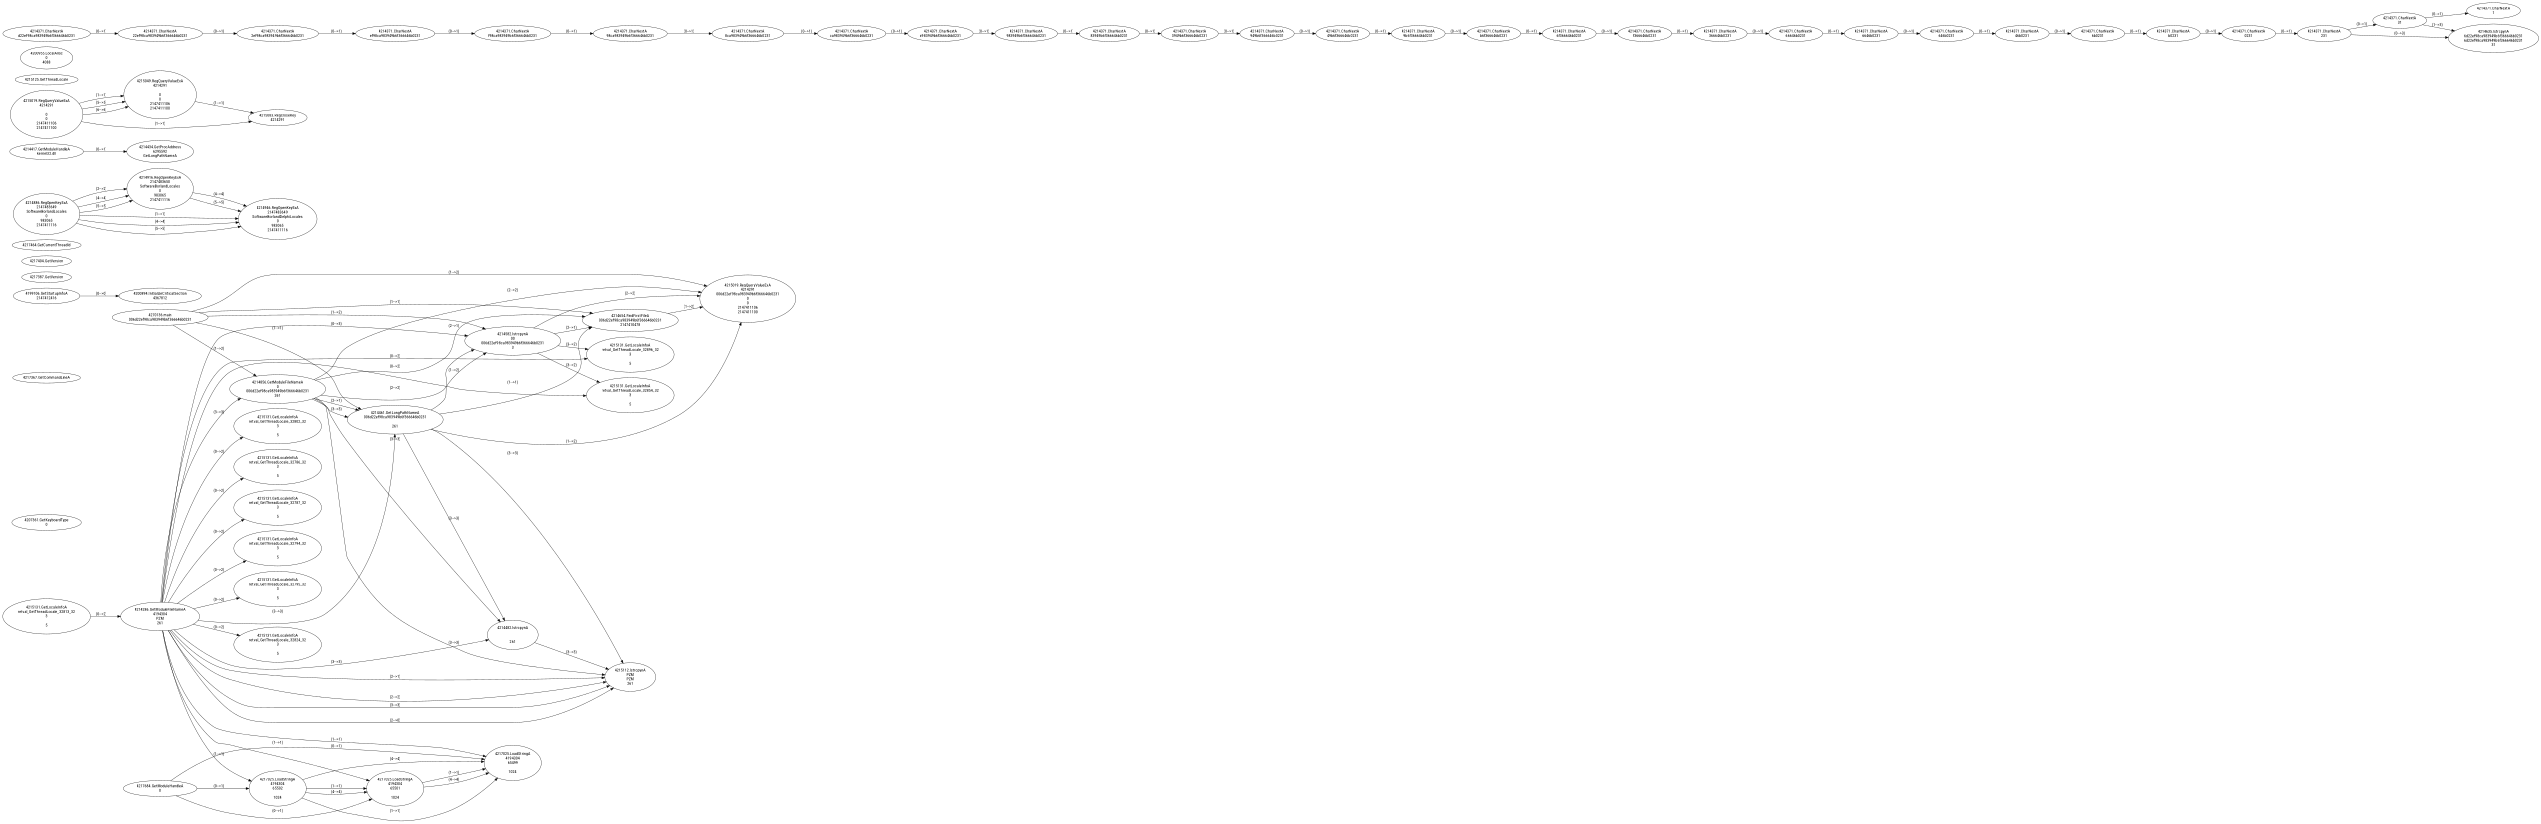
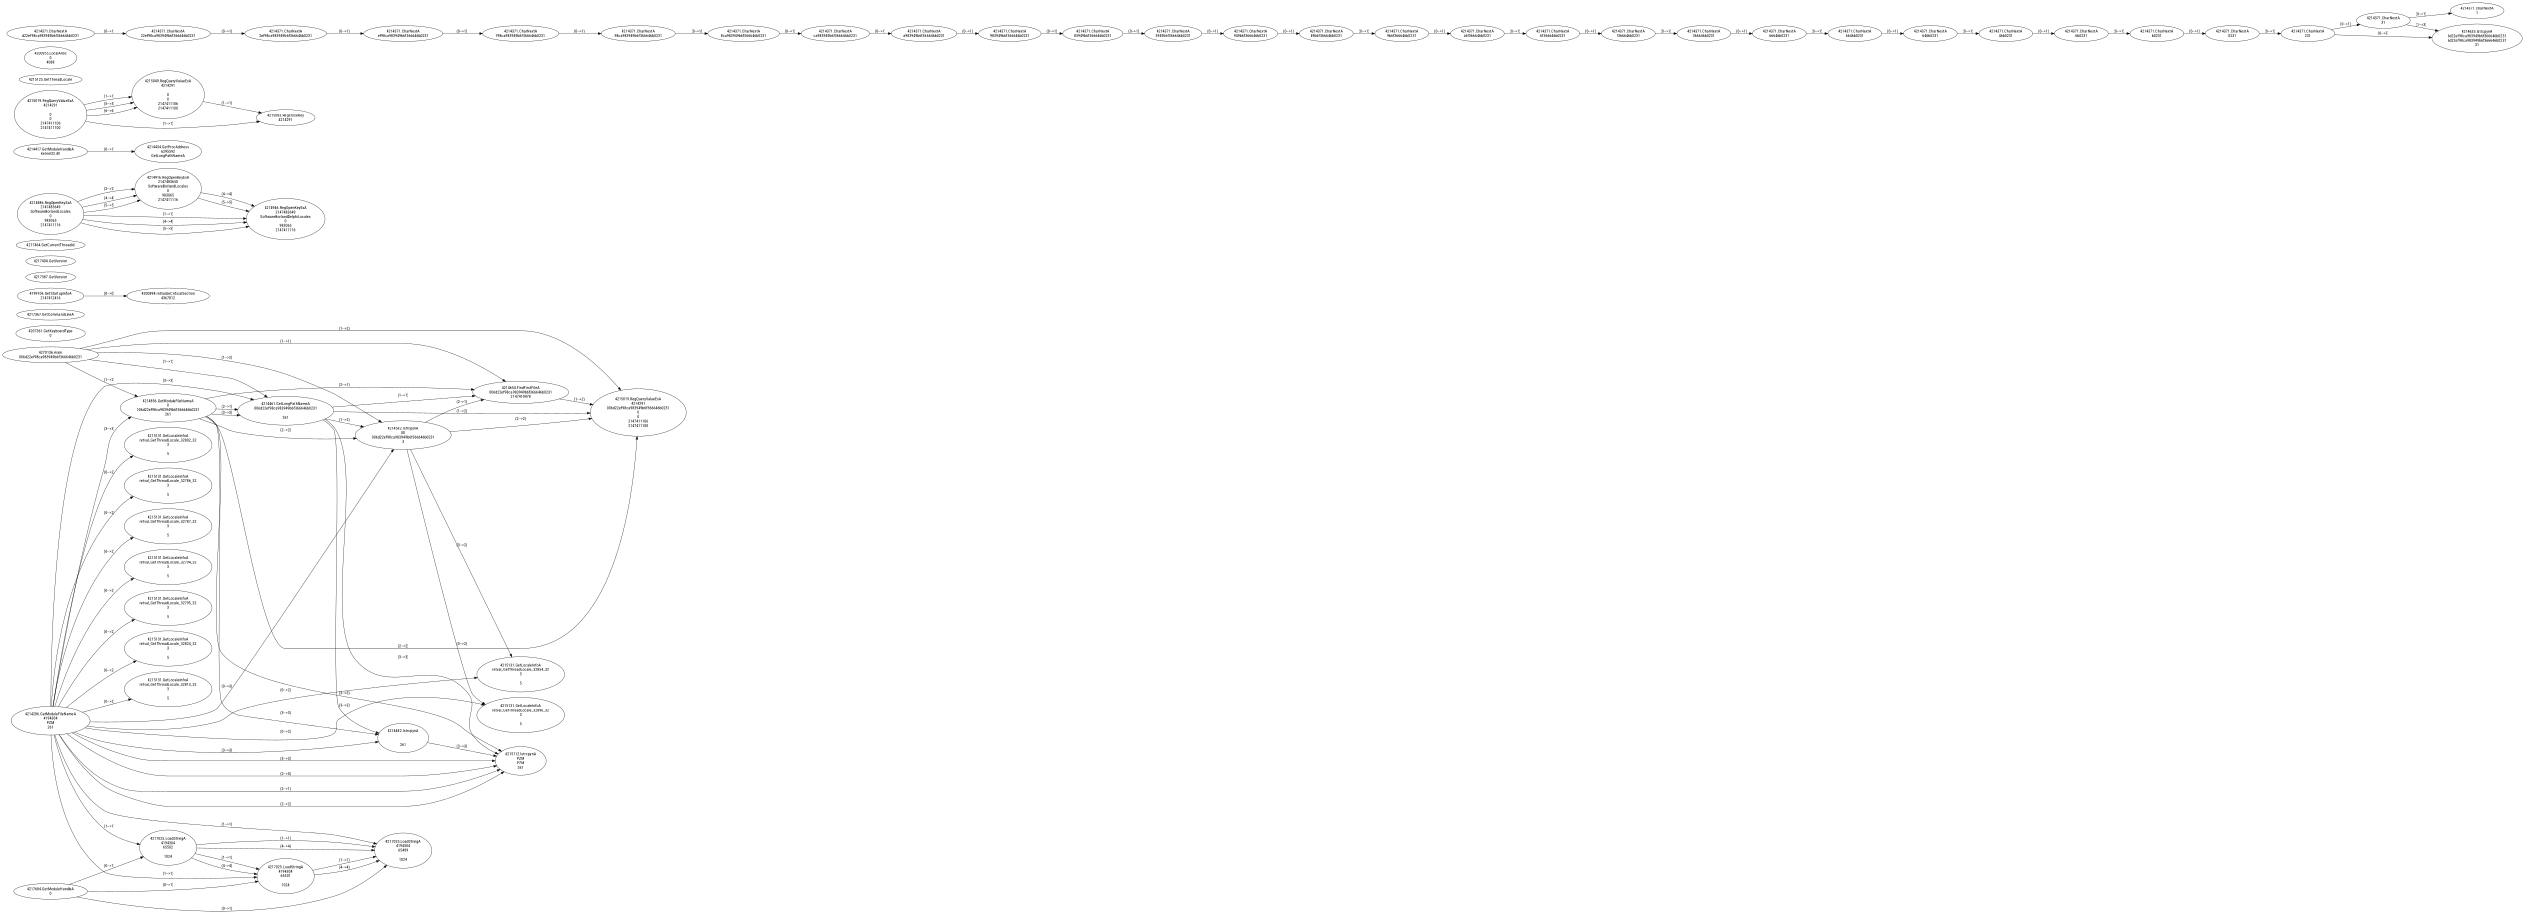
edge "4215131.GetLocaleInfoA retval_GetThreadLocale_32813_32 3 5" -> "4214286.GetModuleFileNameA 4194304 PZM 261": reversed
